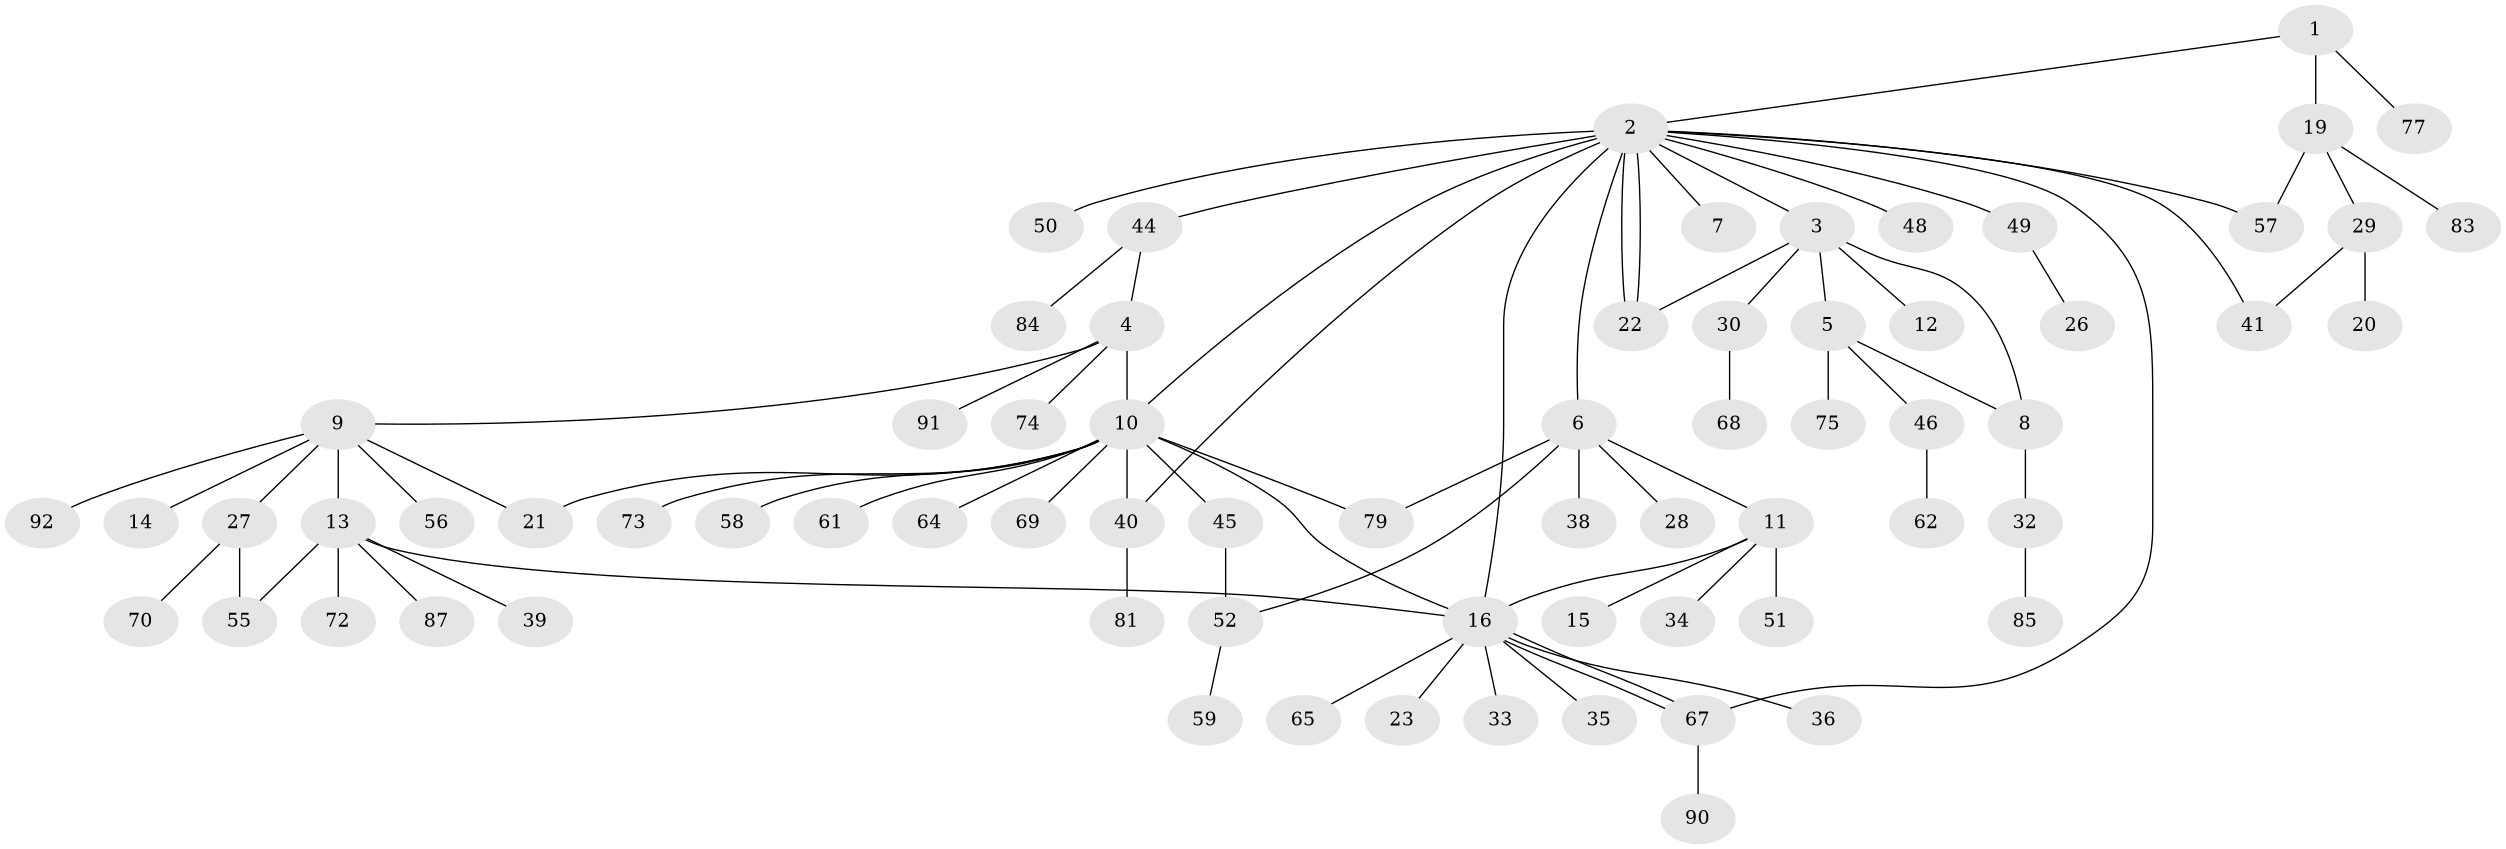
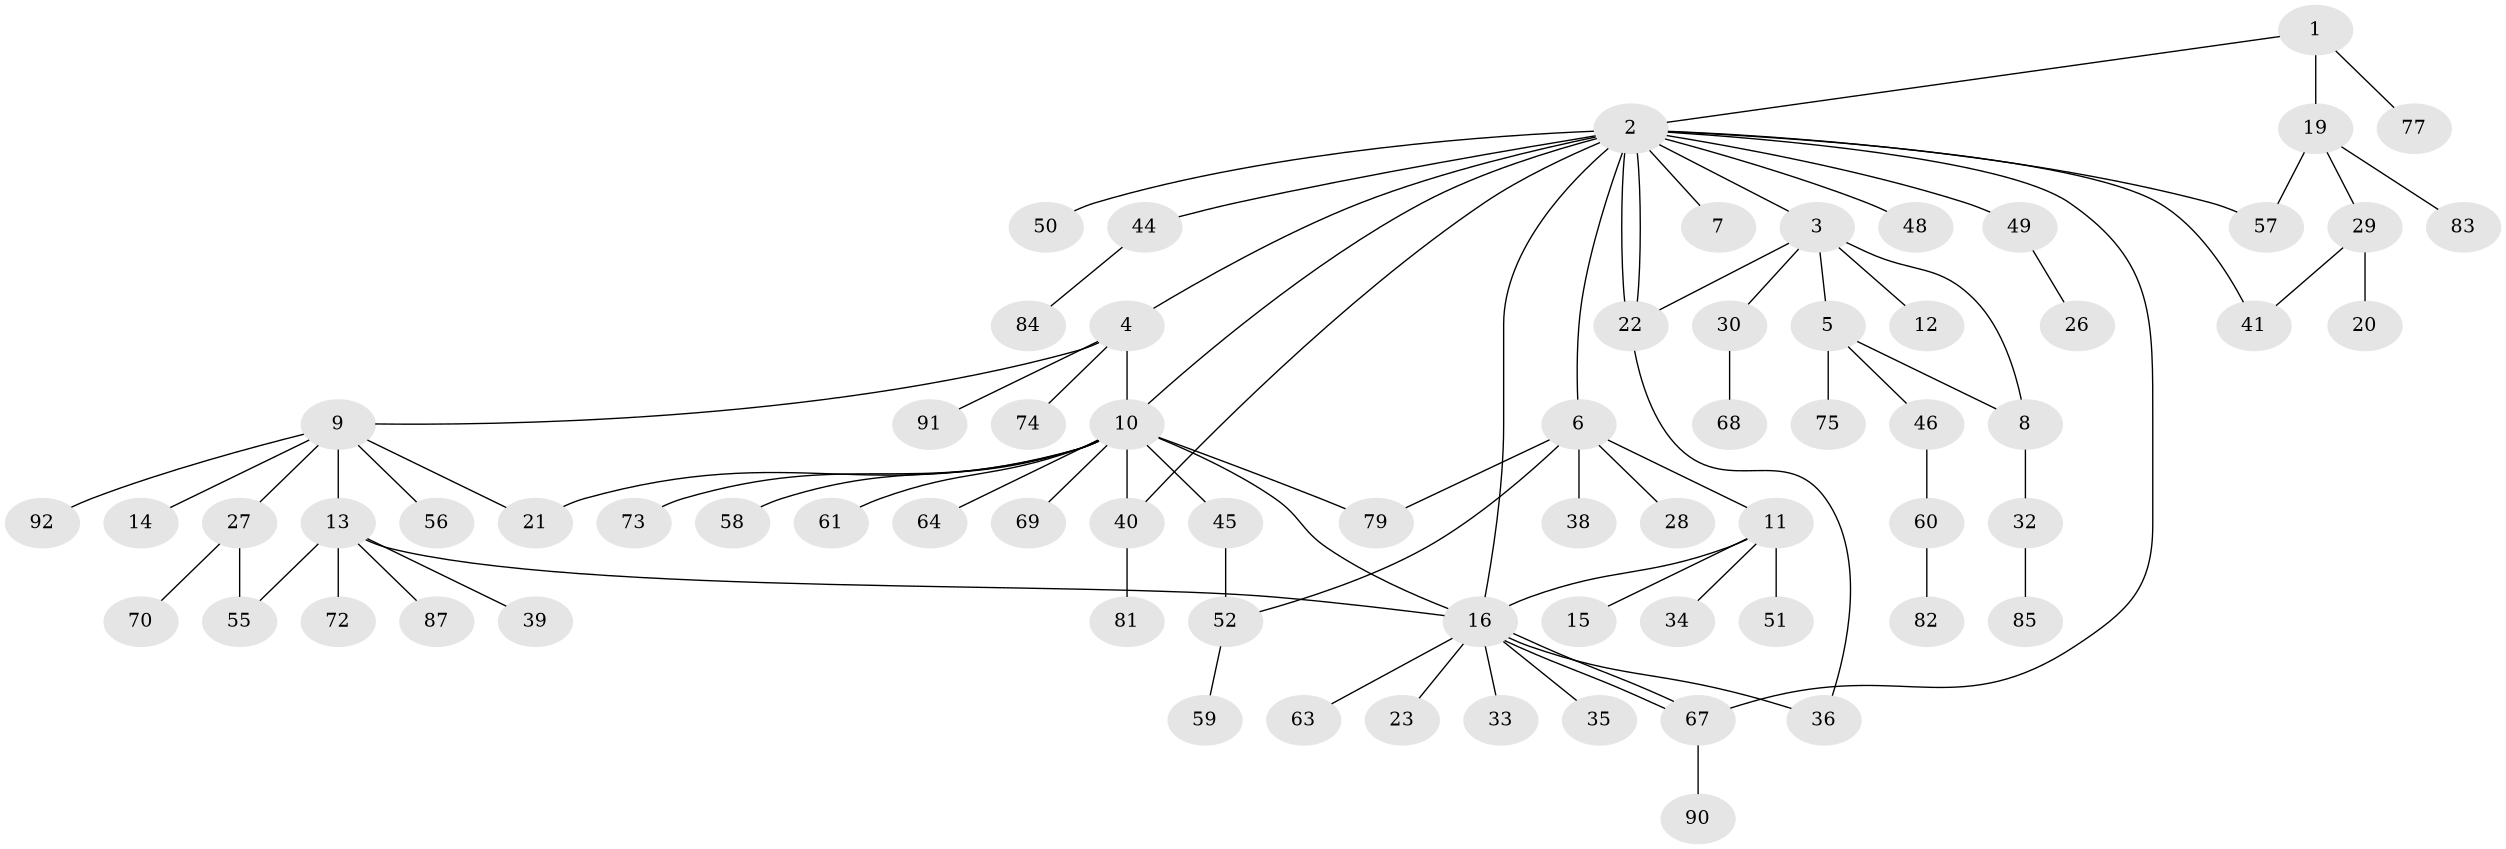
edge "44" -- "4": now "2" -- "4"
edge "22" -- "36": added
node "62": label "62" -> "60"
node "82": added
node "65": label "65" -> "63"
